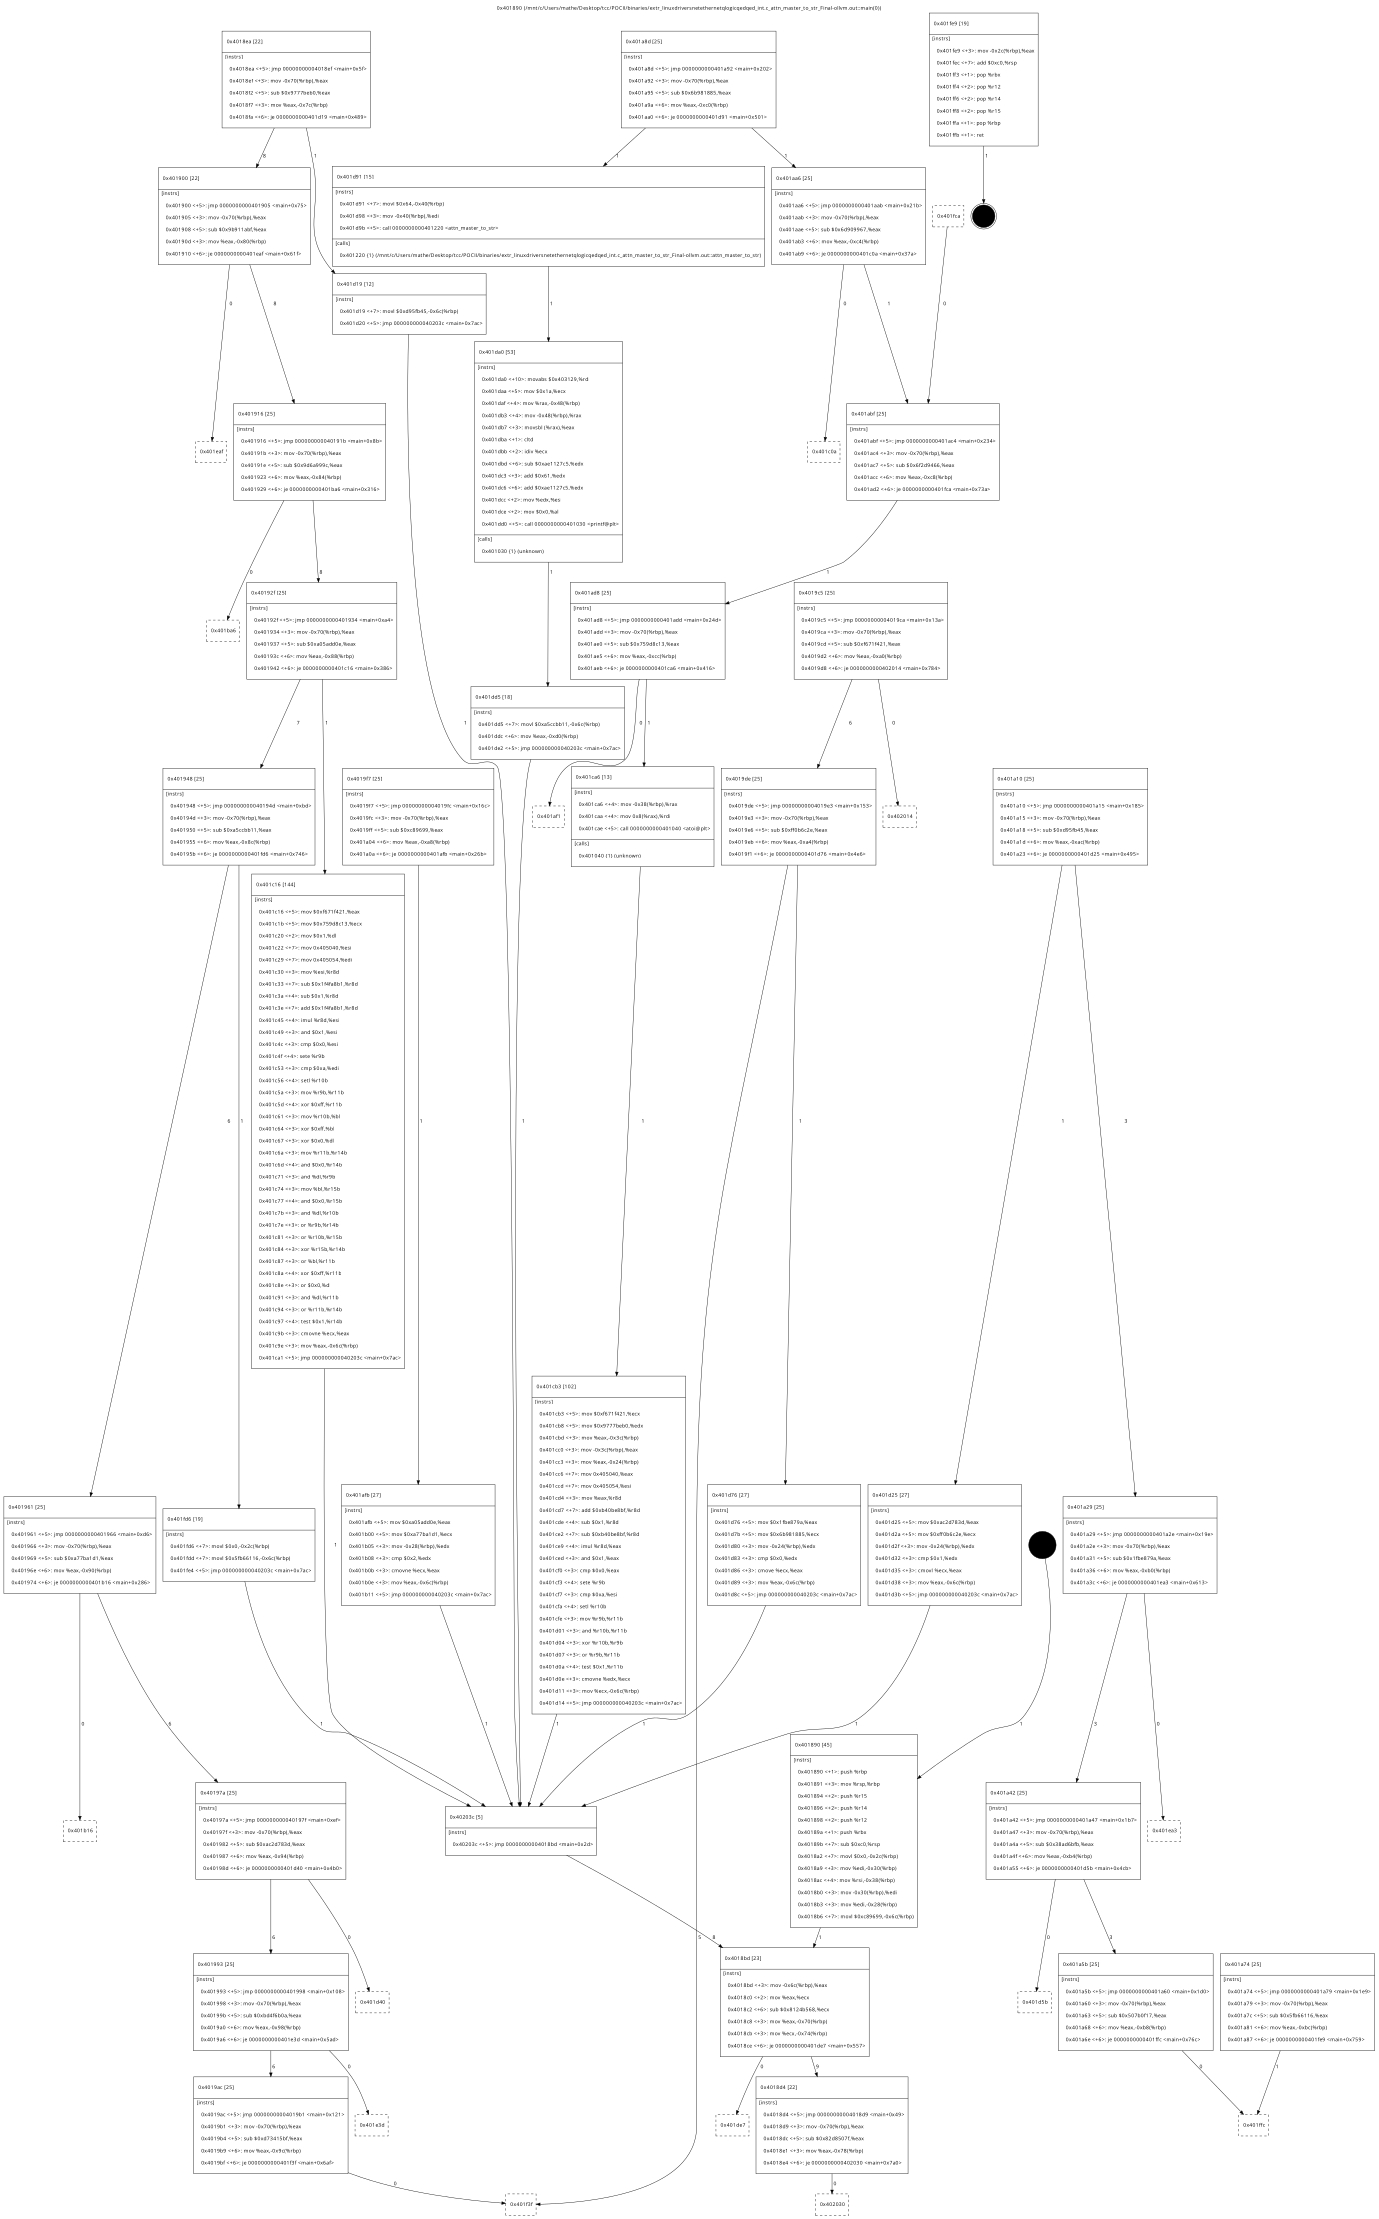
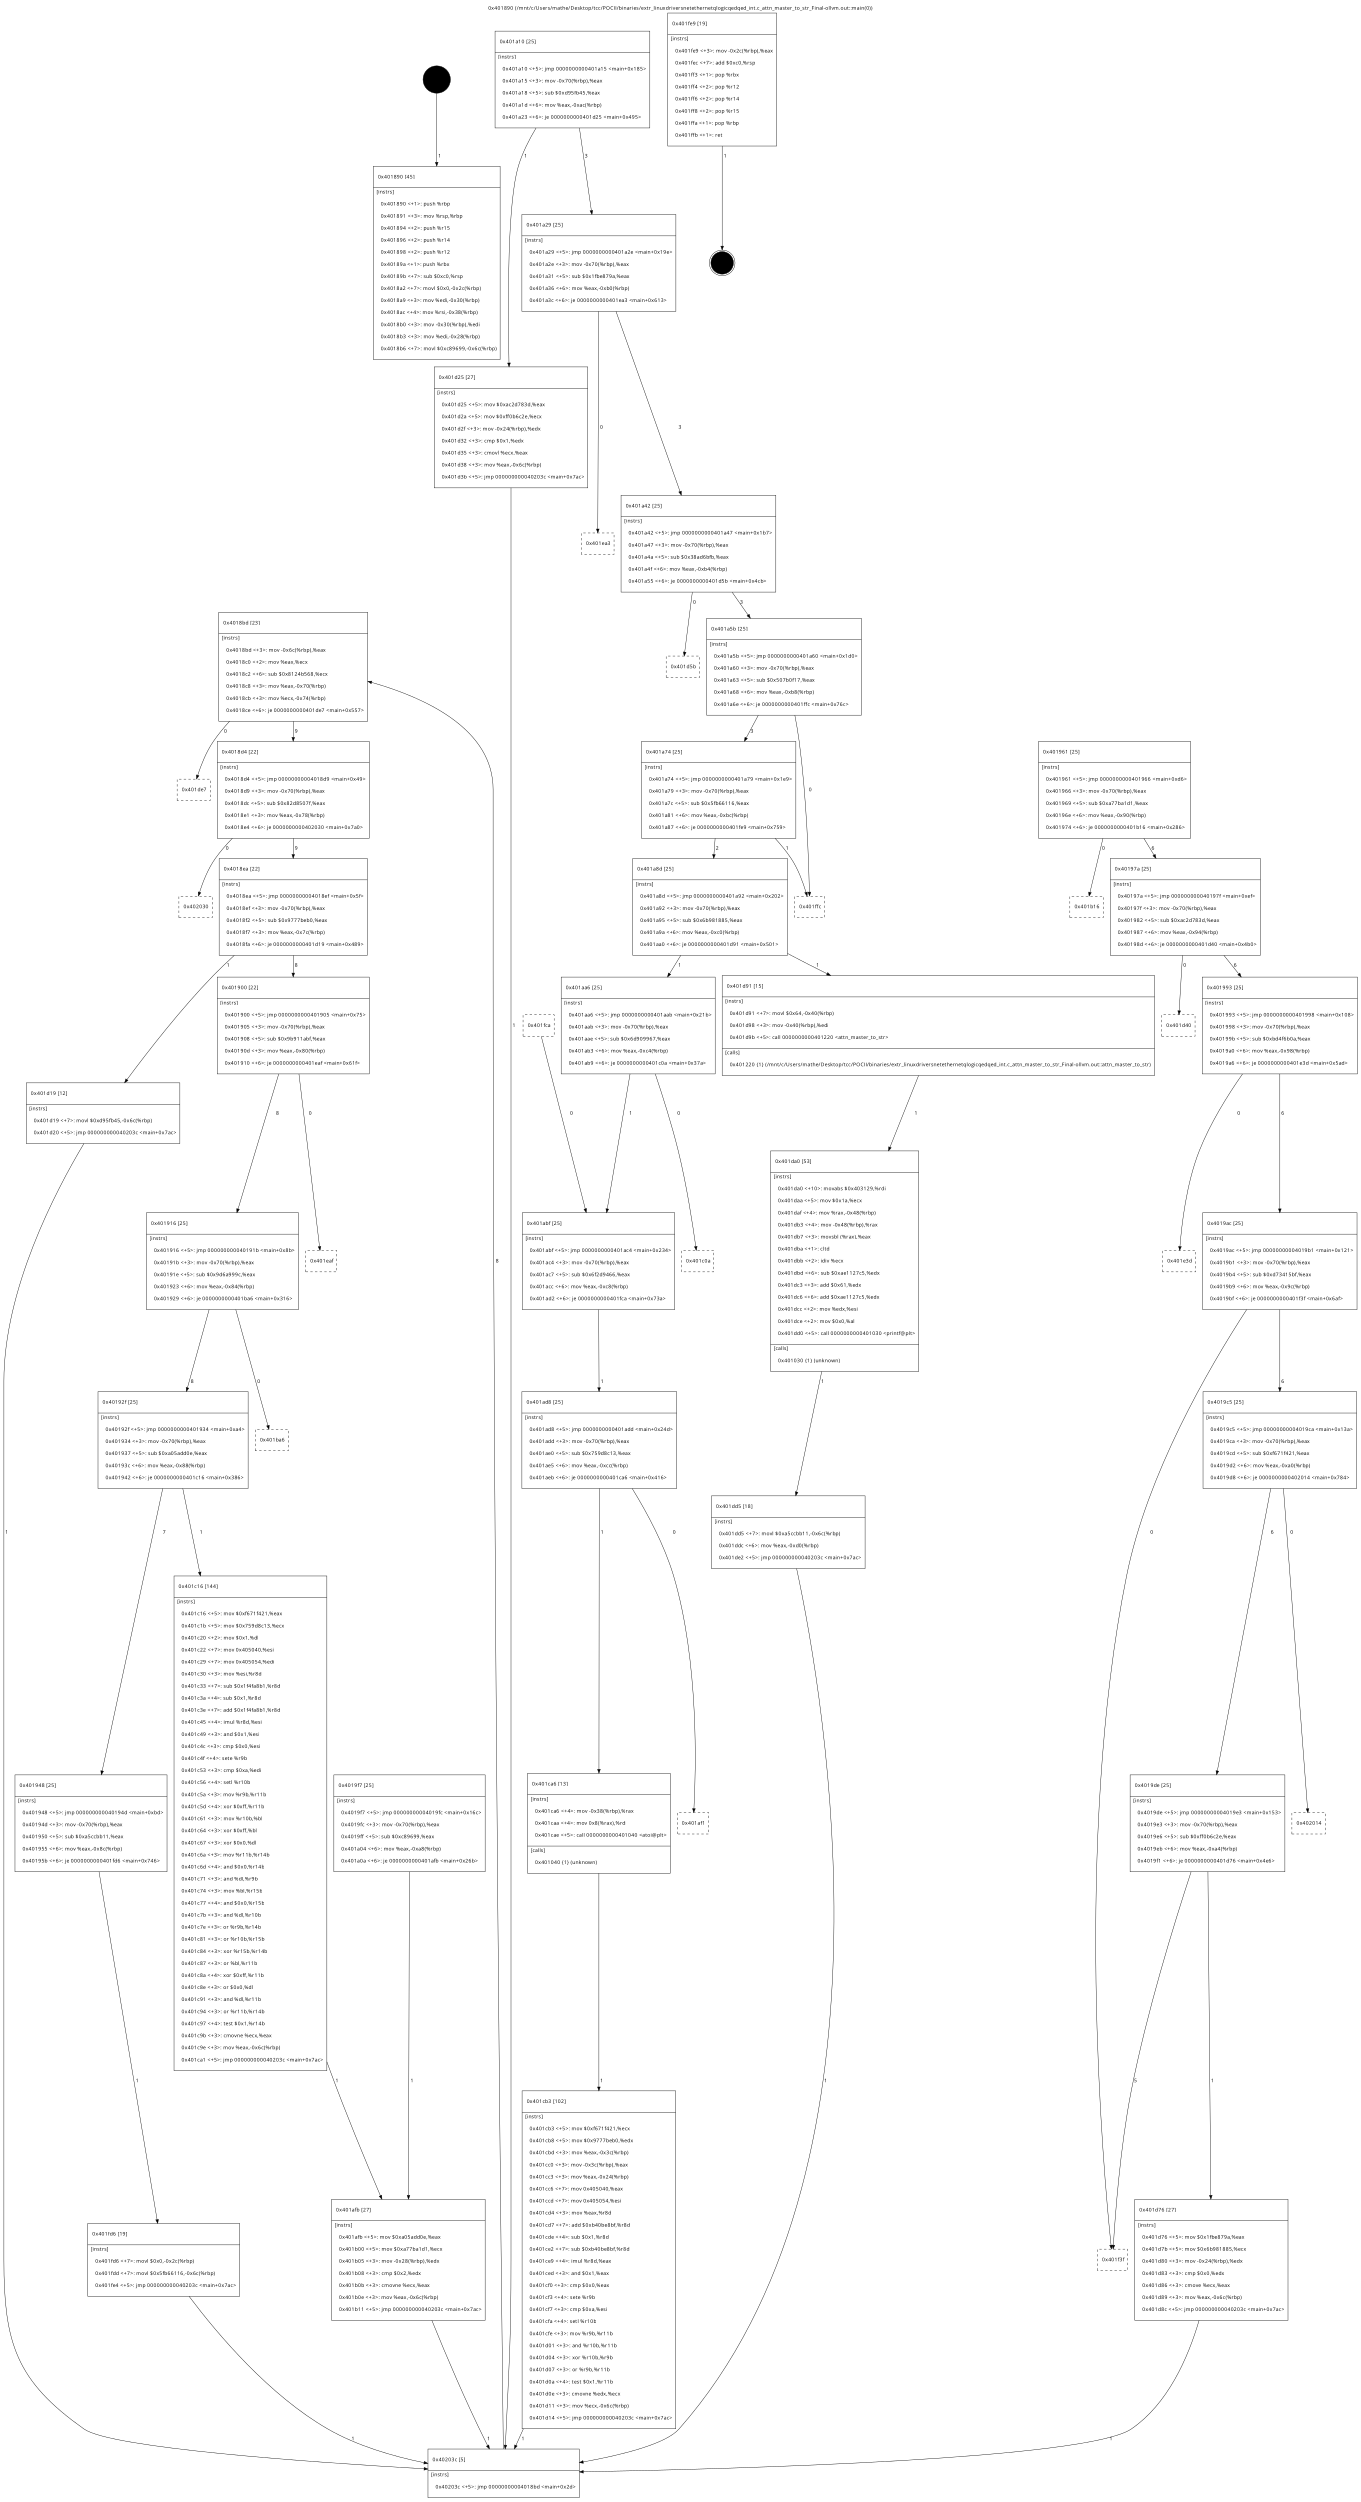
edge "0x401a5b [25]" -> "0x401a74 [25]": added, label "3"
edge "0x4018d4 [22]" -> "0x4018ea [22]": added, label "9"
edge "0x401a74 [25]" -> "0x401a8d [25]": added, label "2"
edge "0x401948 [25]" -> "0x401961 [25]": removed, label "6"
edge "0x4019ac [25]" -> "0x4019c5 [25]": added, label "6"
edge "0x401c16 [144]" -> "0x40203c [5]": now "0x401c16 [144]" -> "0x401afb [27]"
edge "0x401890 [45]" -> "0x4018bd [23]": removed, label "1"
